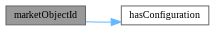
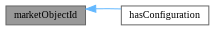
edge "marketObjectId" -> "hasConfiguration": reversed
